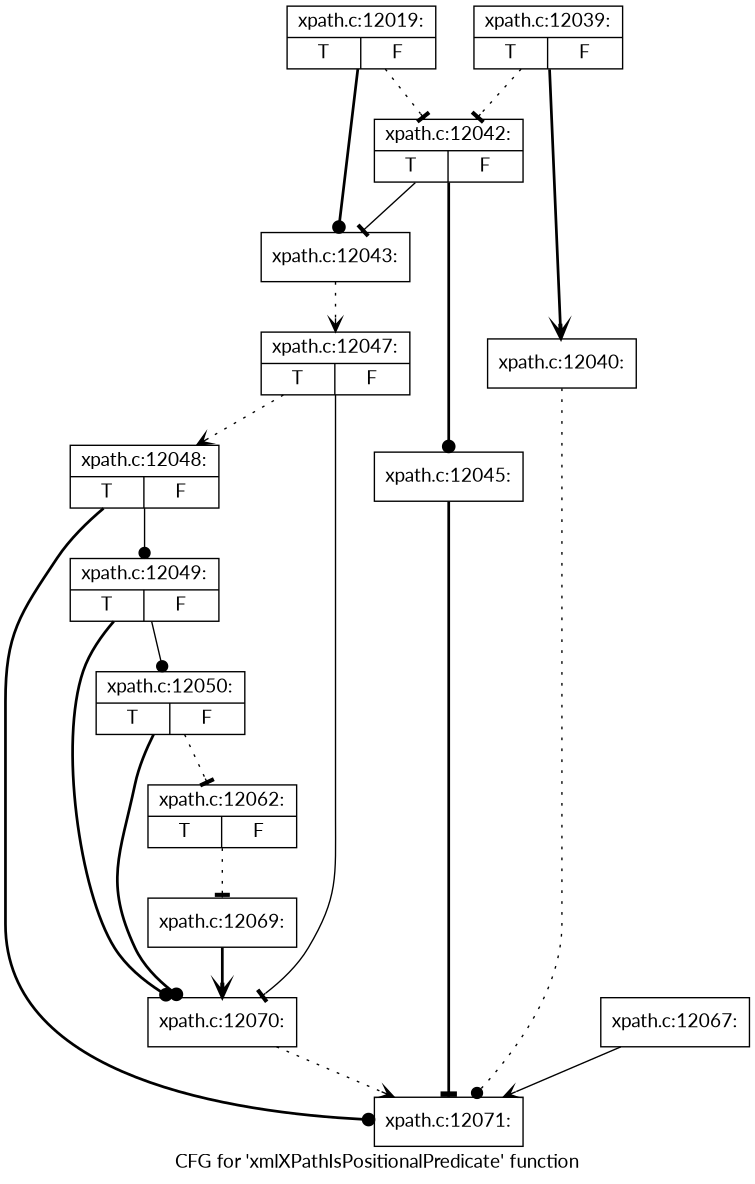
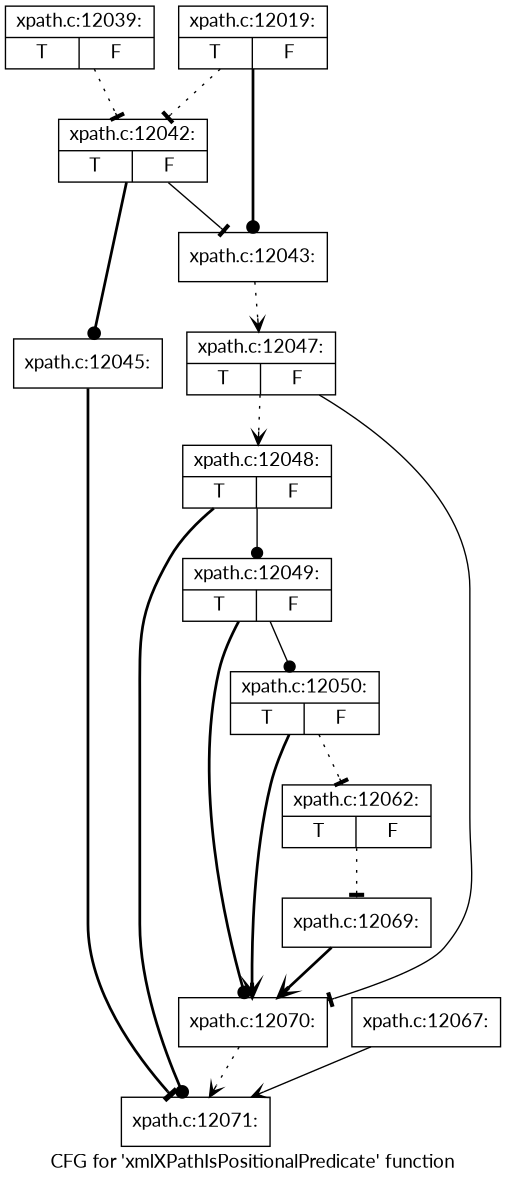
node "xpath.c:12040:": removed
edge "xpath.c:12050:" -> "xpath.c:12070:": arrowhead dot -> vee
